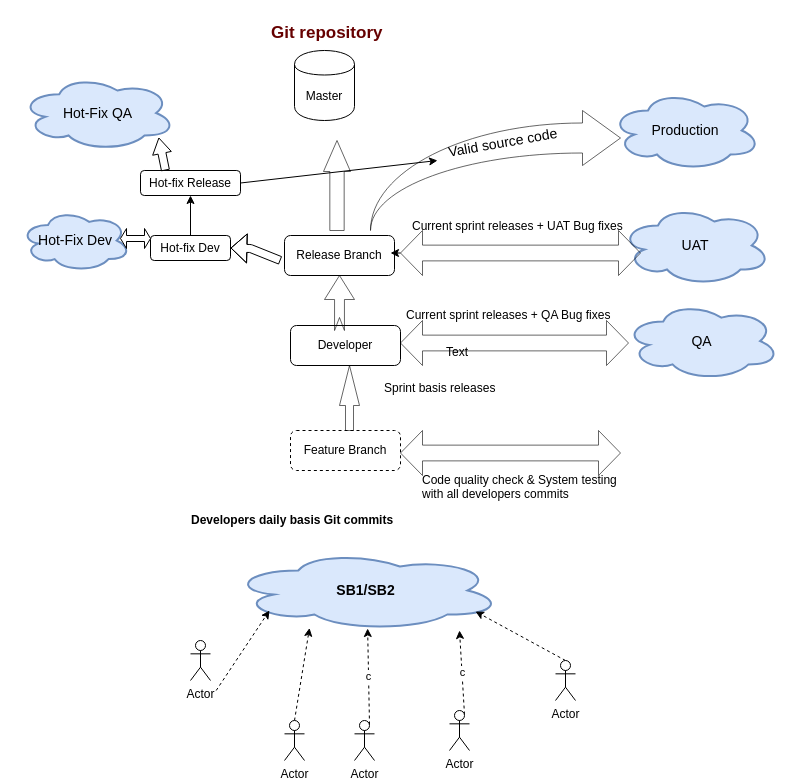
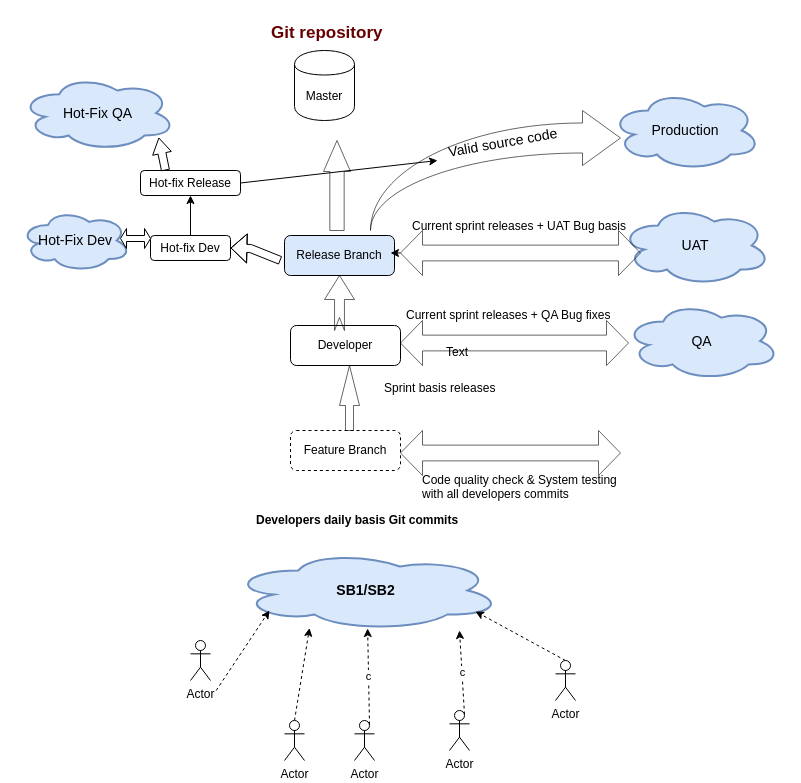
node "Current sprint releases + UAT Bug fixes": label "Current sprint releases + UAT Bug fixes" -> "Current sprint releases + UAT Bug basis"
node "Release Branch": fillcolor #ffffff -> #dae8fc
node "Developers daily basis Git commits": moved (295, 521) -> (360, 521)
